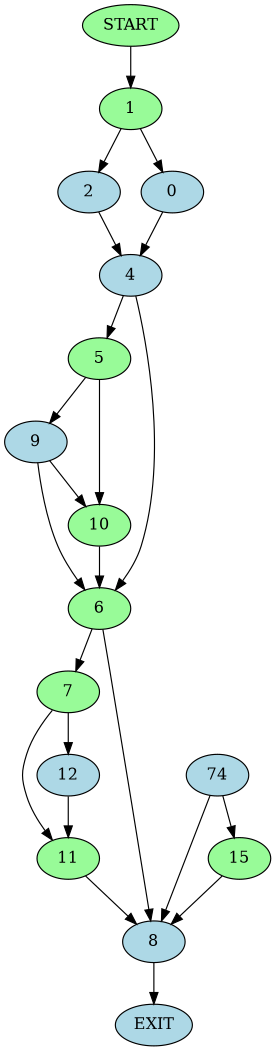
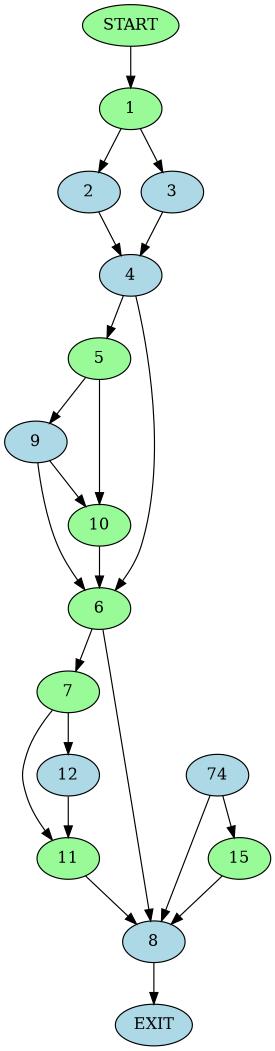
node "0": label "0" -> "3"
